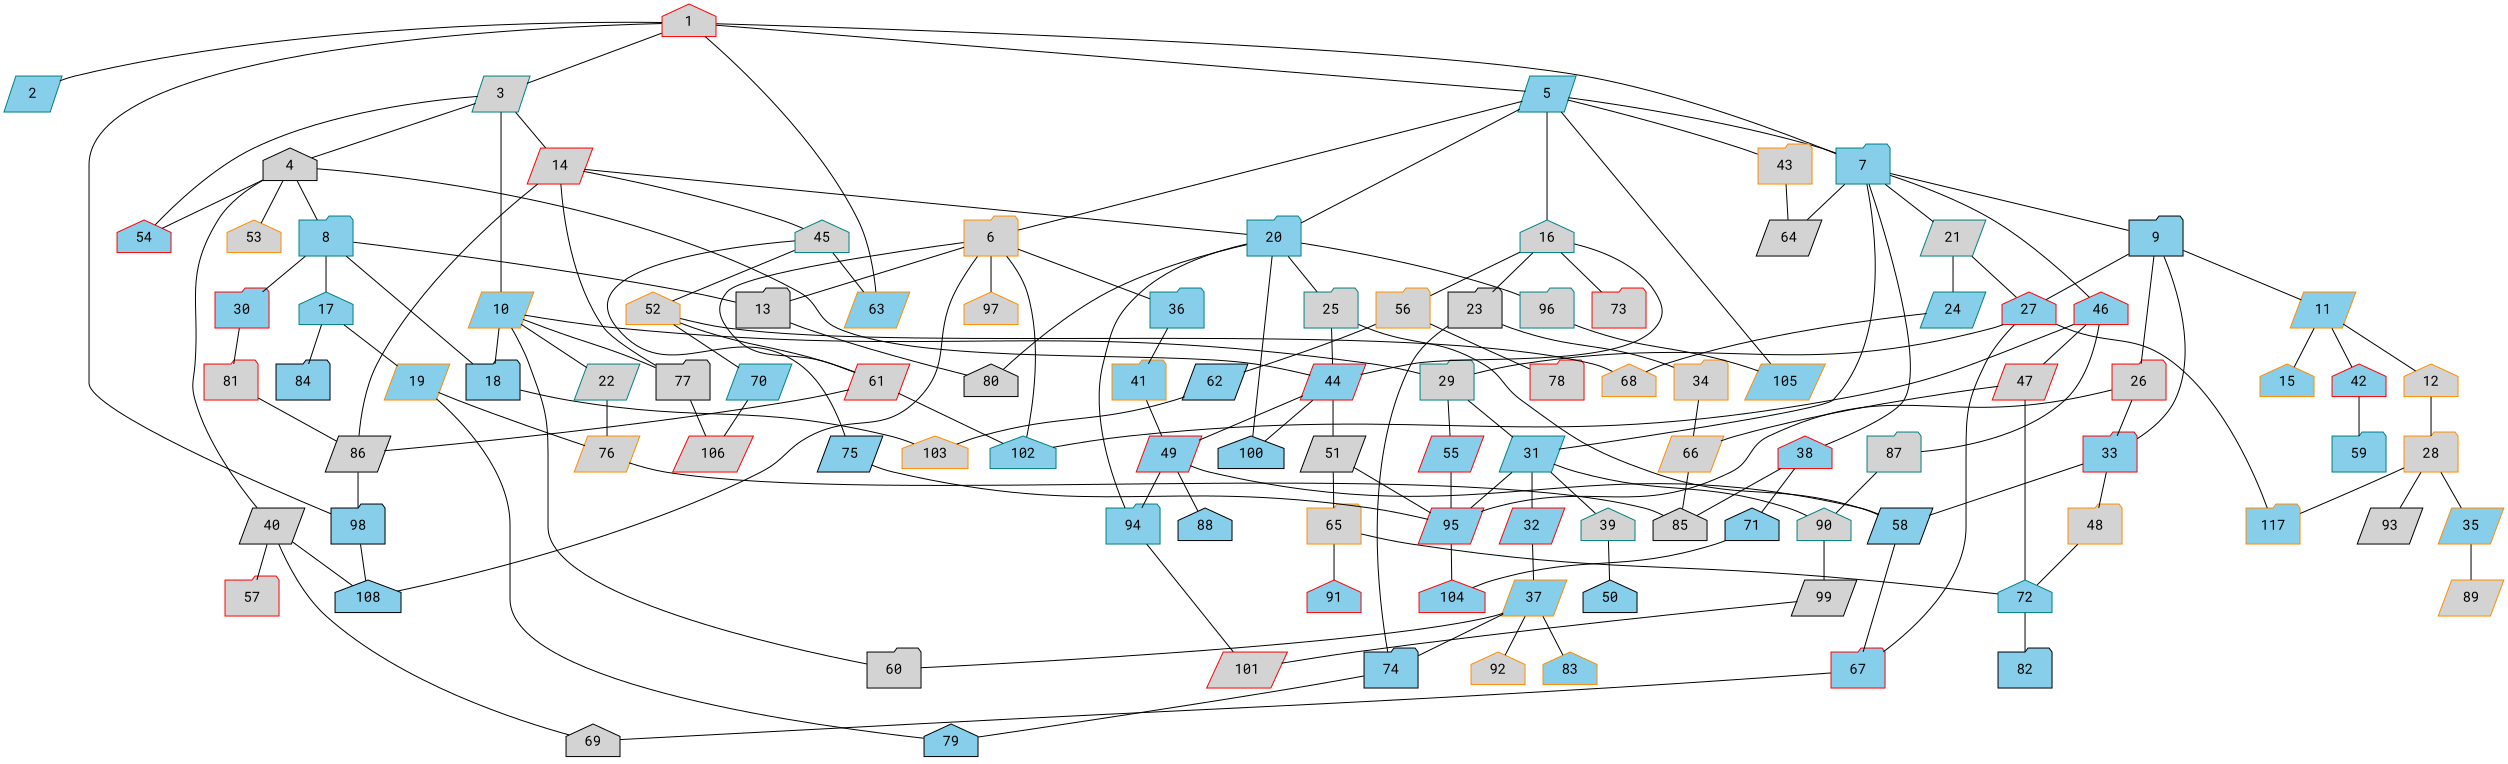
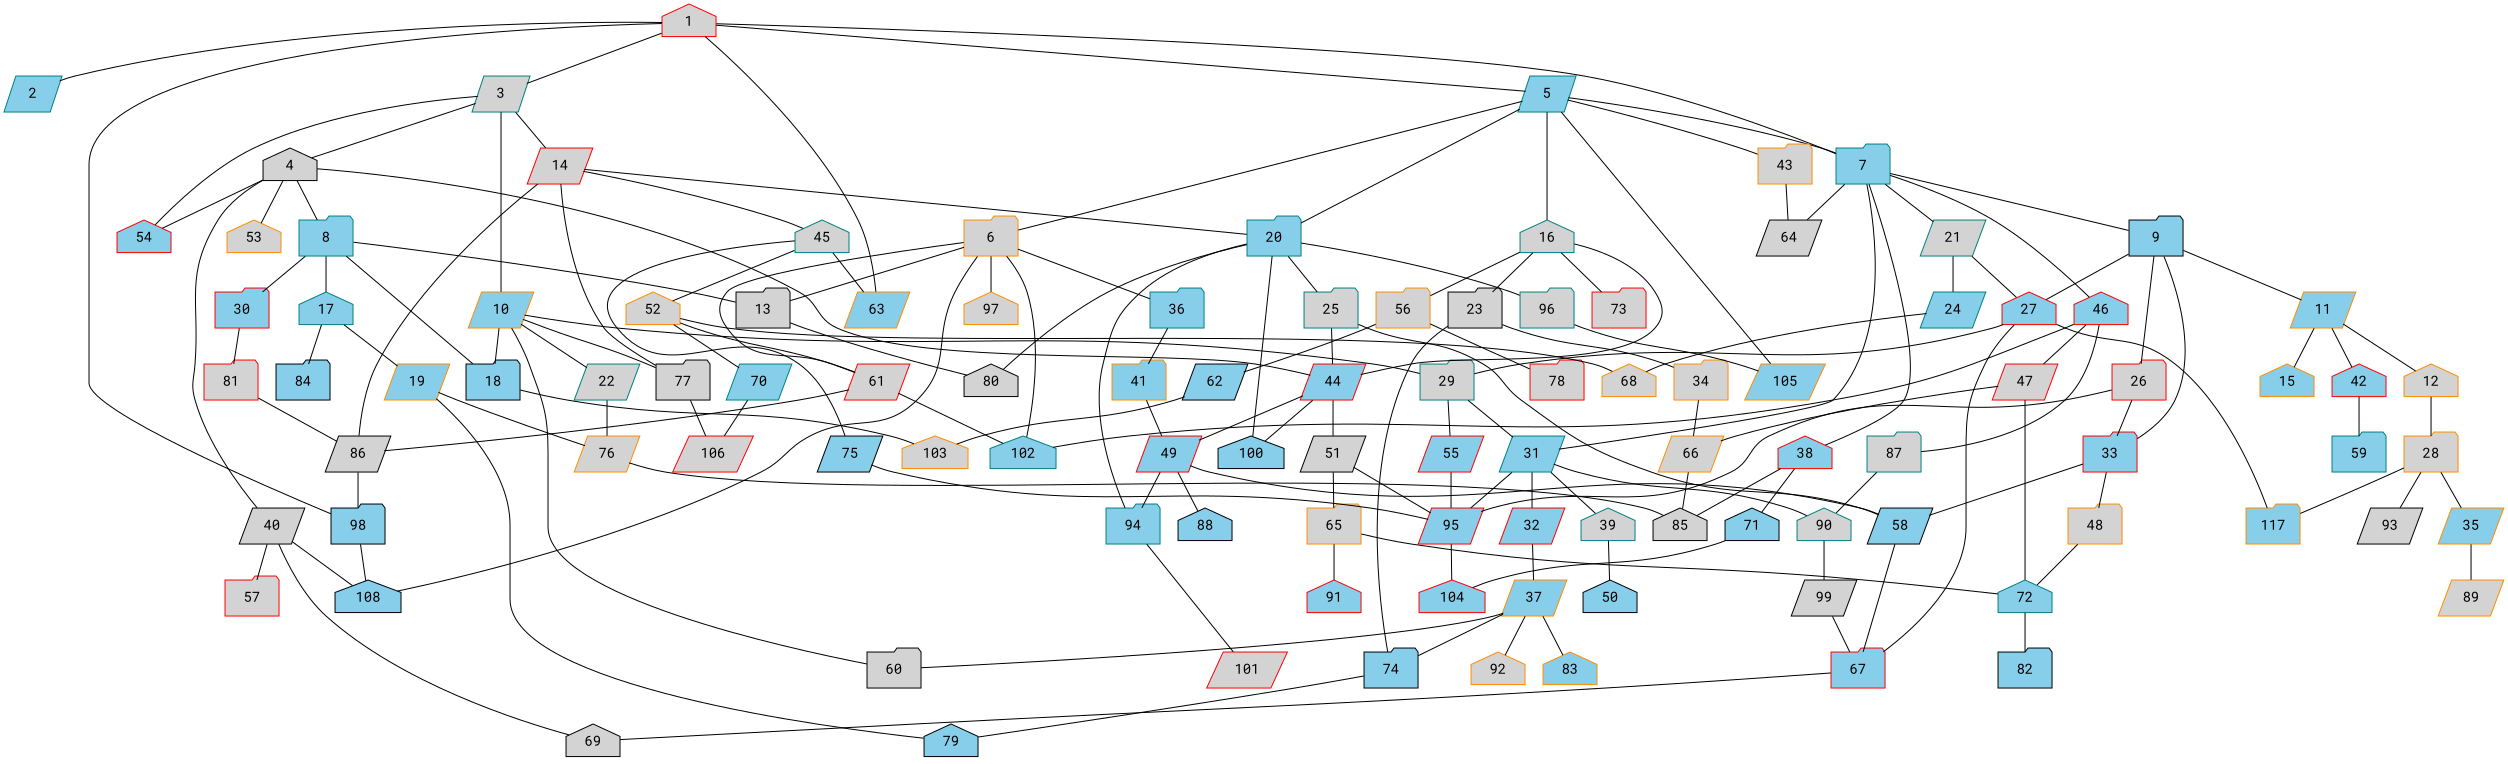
edge "99" -- "101": now "99" -- "67"
